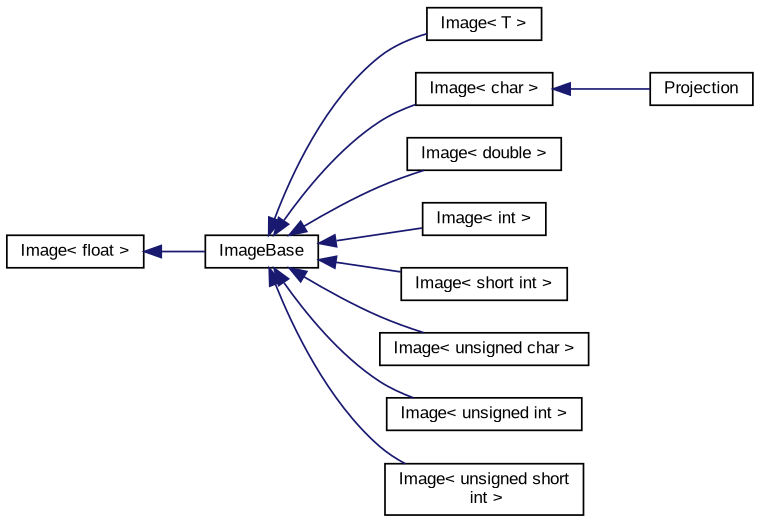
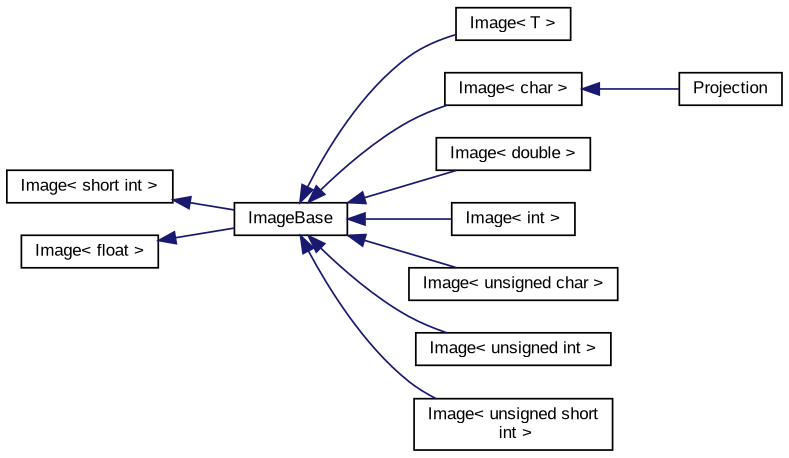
edge "Image< short int >" -> "ImageBase": reversed
